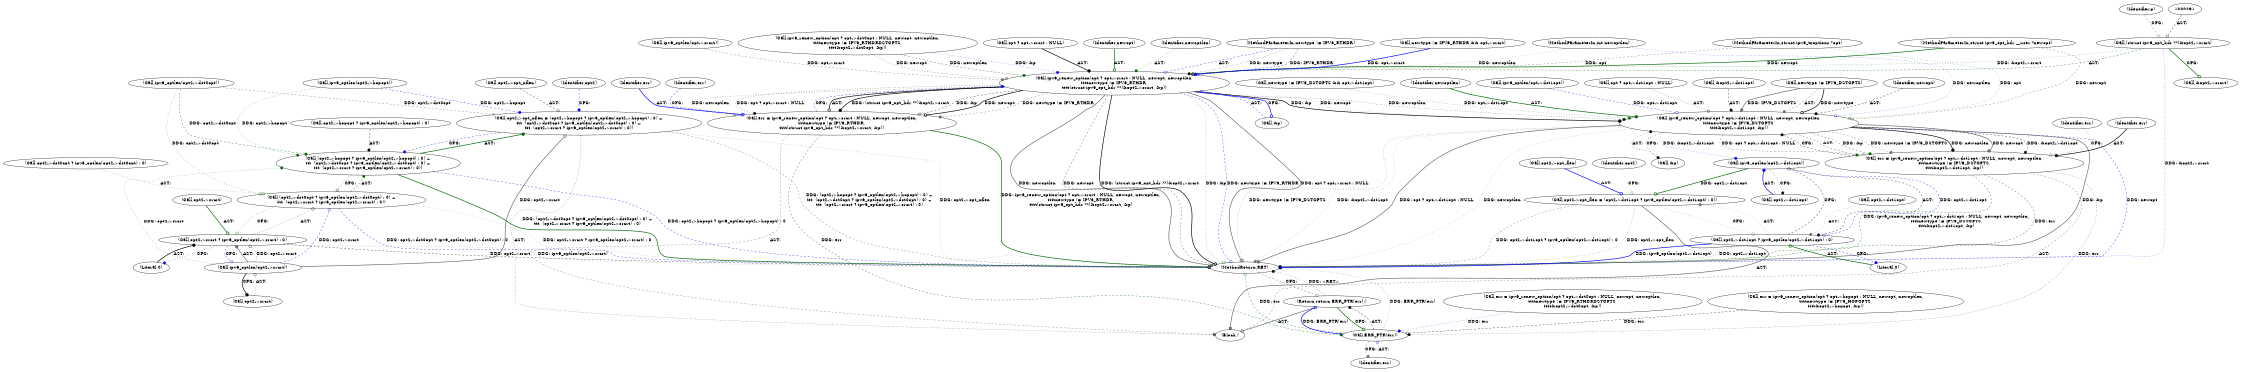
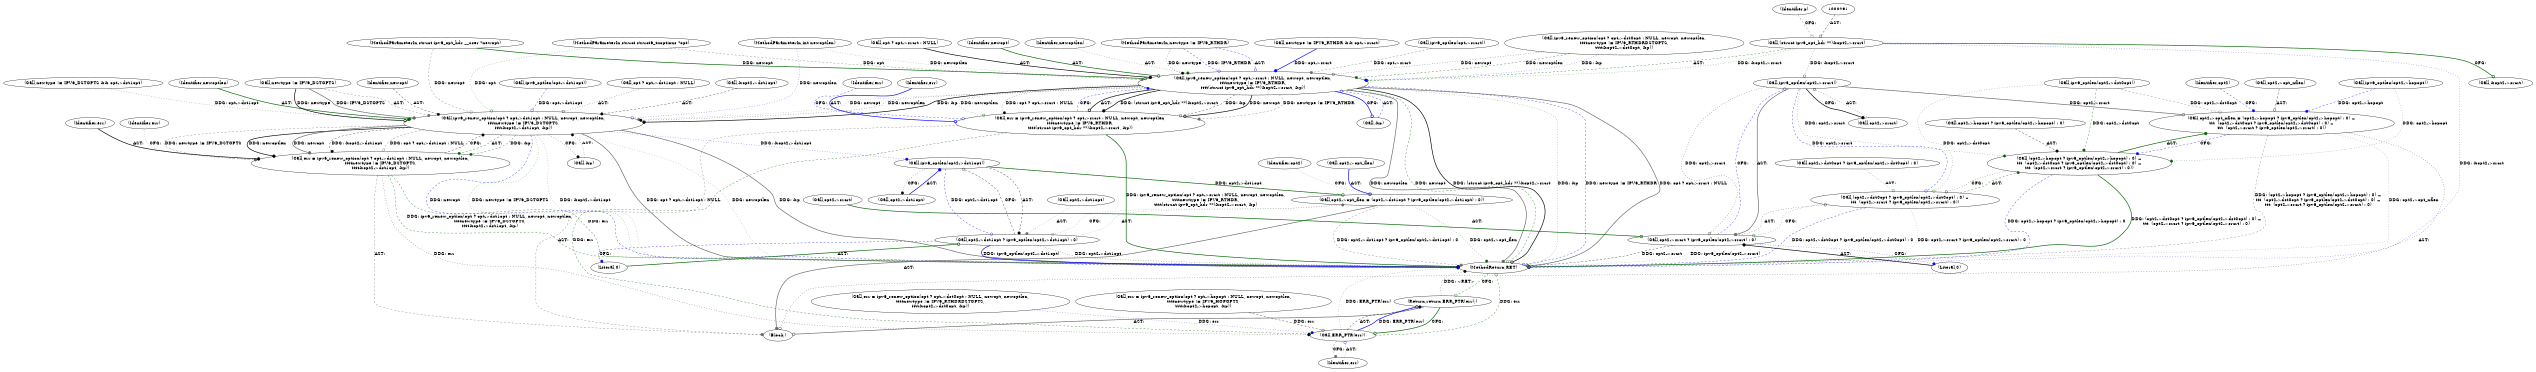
node "(MethodParameterIn,struct ipv6_txoptions *opt)": label "(MethodParameterIn,struct ipv6_txoptions *opt)" -> "(MethodParameterIn,struct struct6_txoptions *opt)"
edge "(Call,(struct ipv6_opt_hdr **)&opt2->srcrt)" -> "(Call,ipv6_optlen(opt2->srcrt))": added, label "DDG: &opt2->srcrt"
